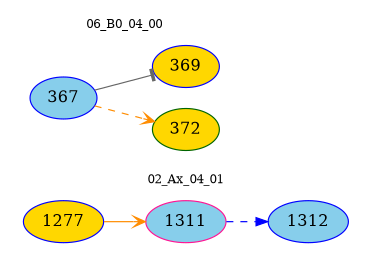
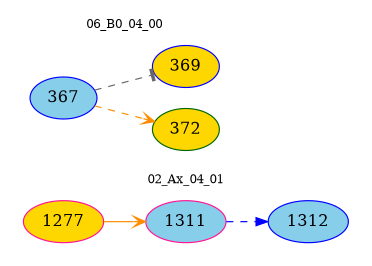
edge "367" -> "369": style solid -> dashed
node "1277": color blue -> deeppink
